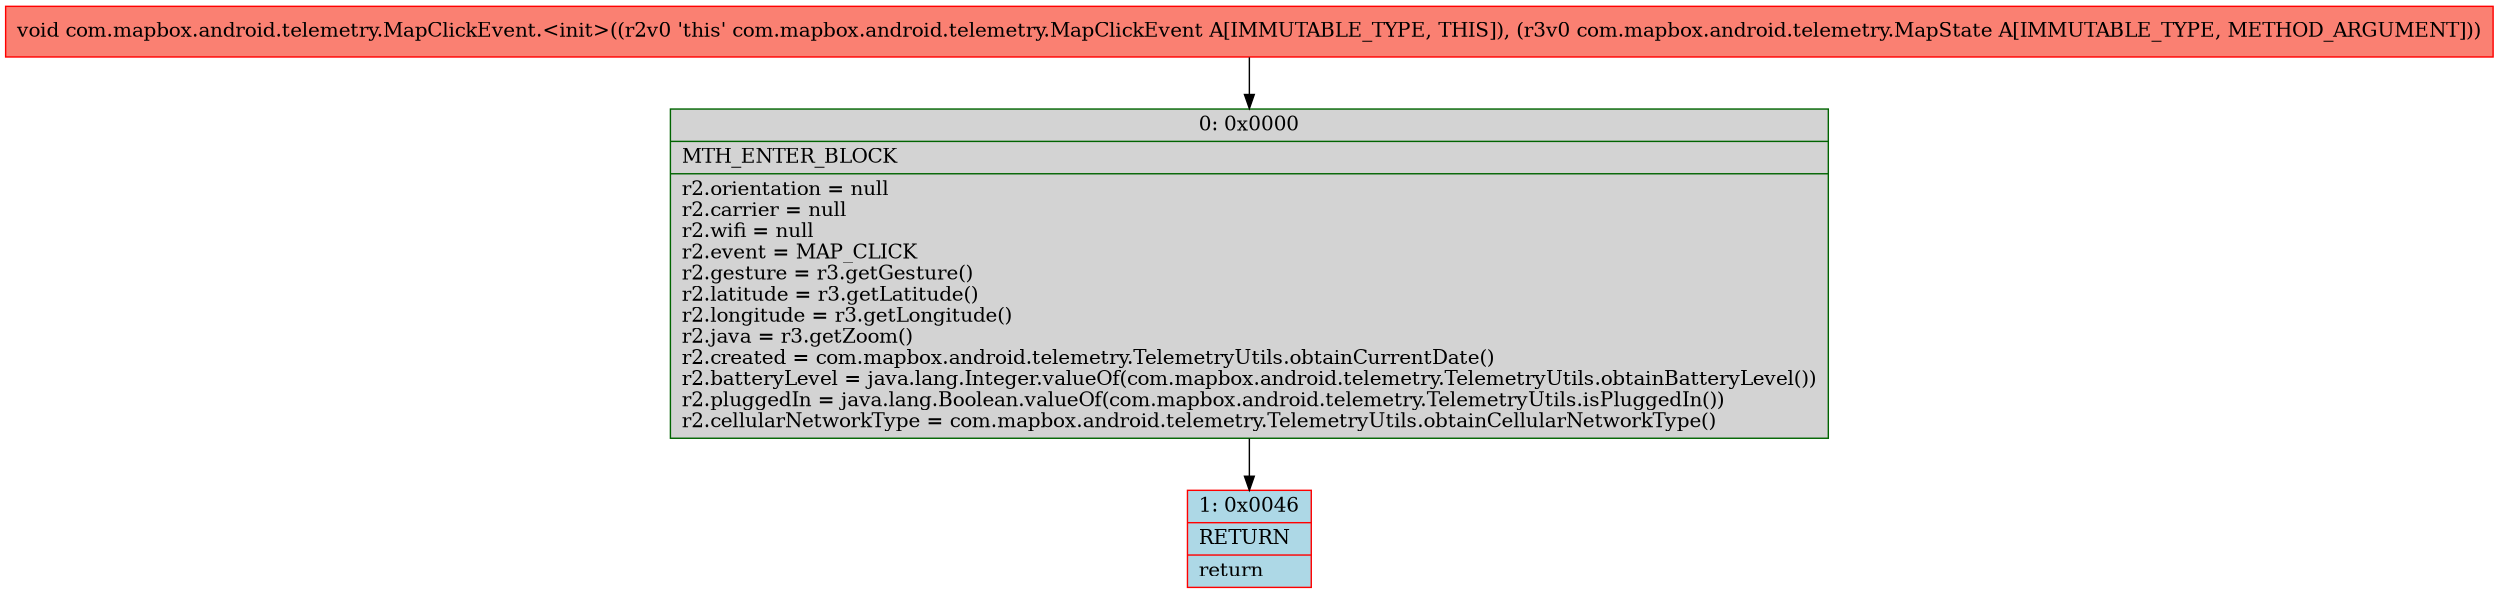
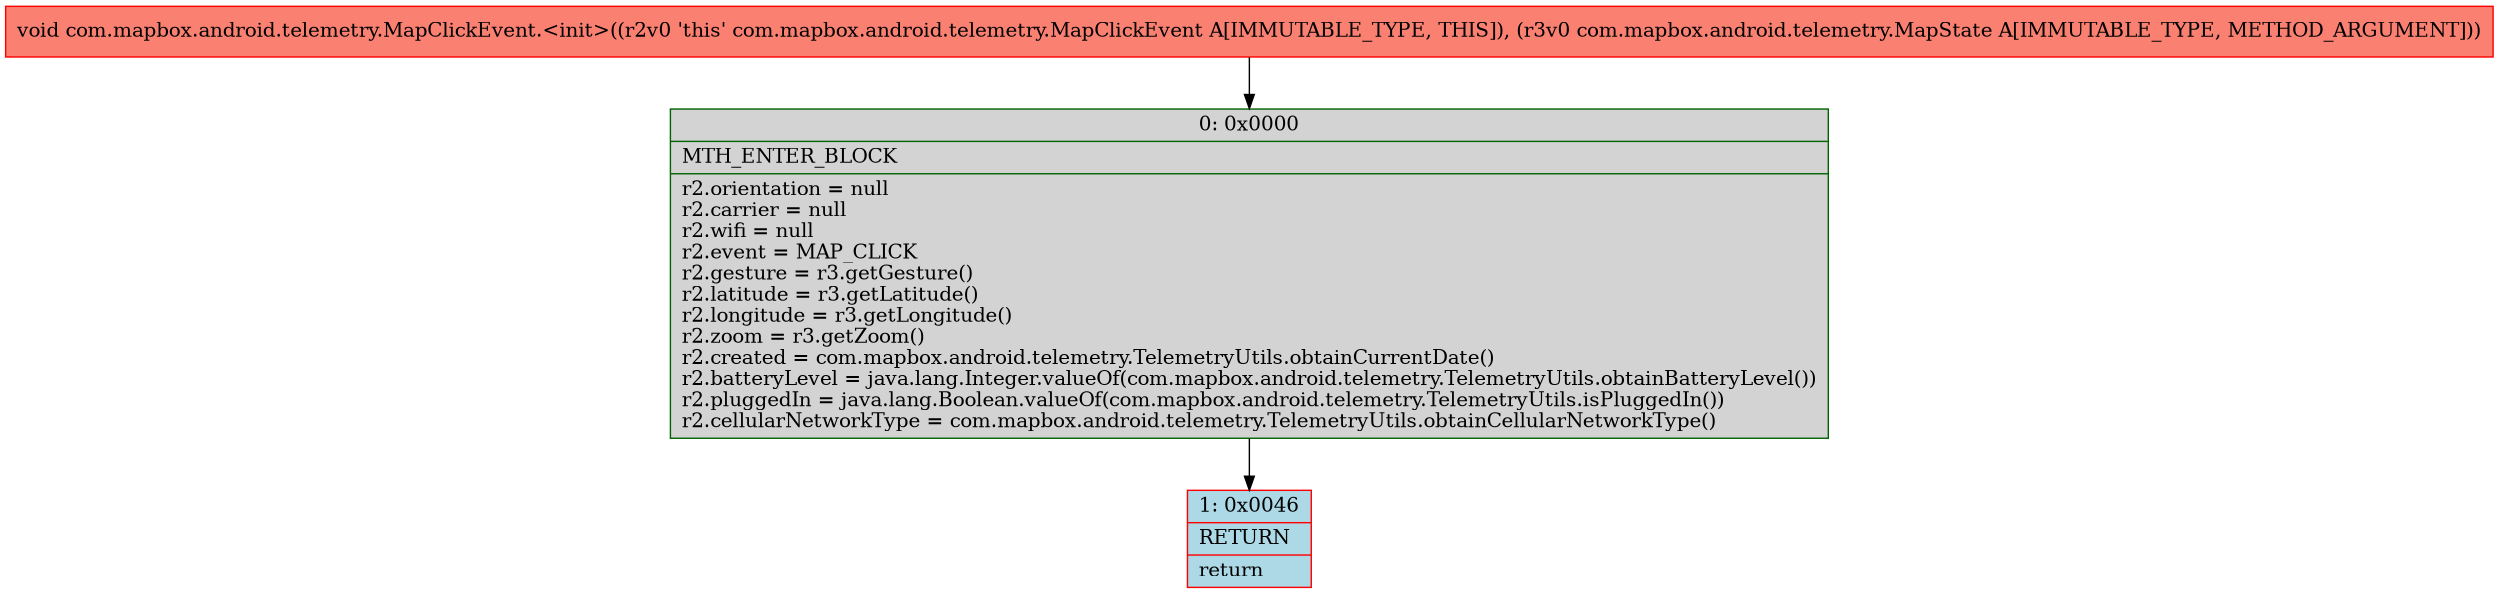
node "0: 0x0000": text "r2.java = r3.getZoom()" -> "r2.zoom = r3.getZoom()"
